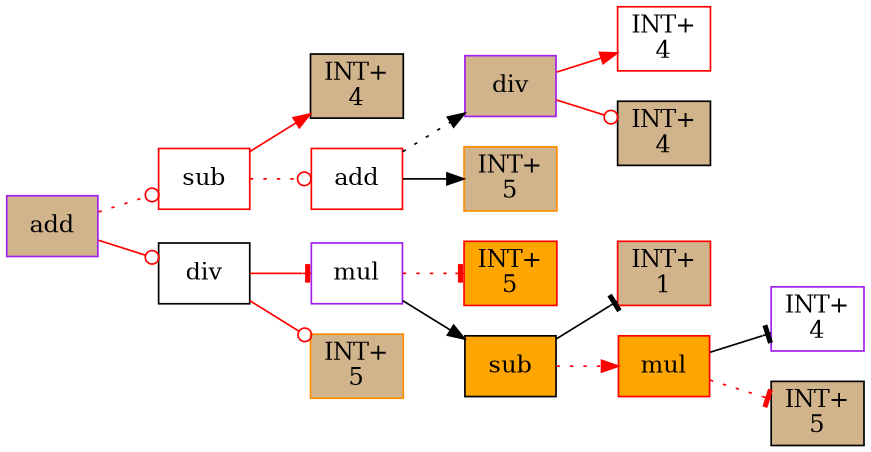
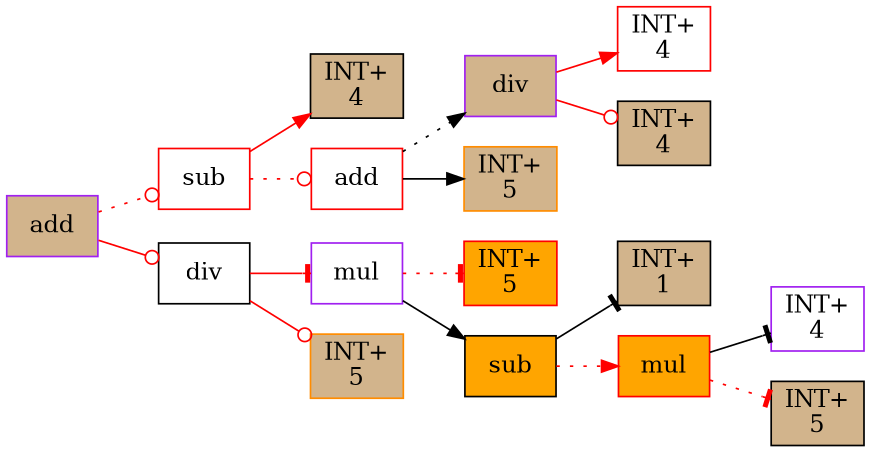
node "INT+ 1": color red -> black
